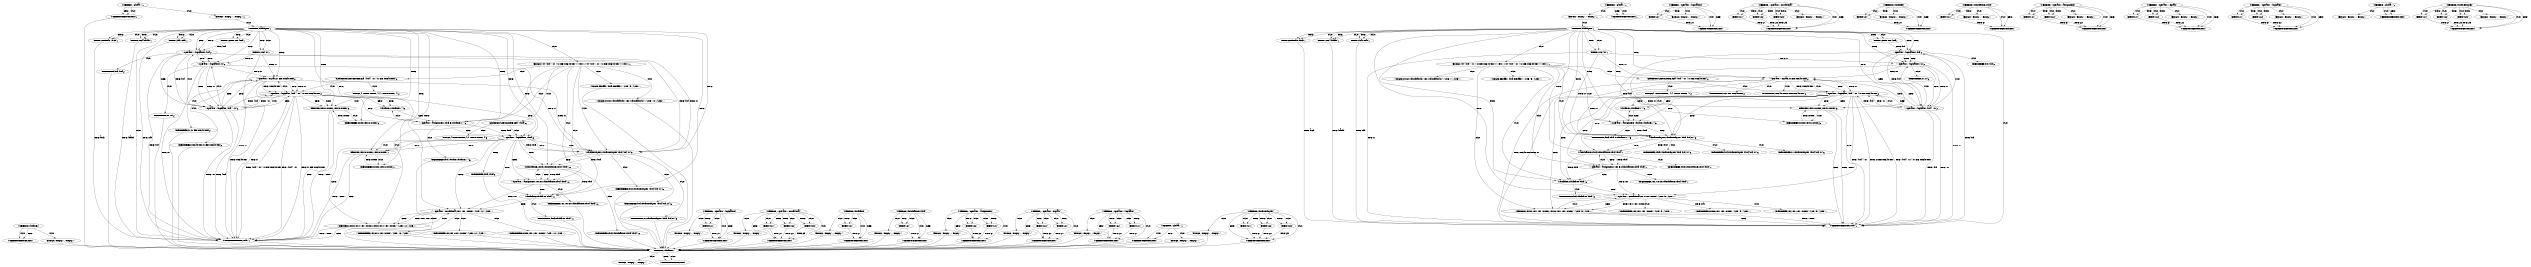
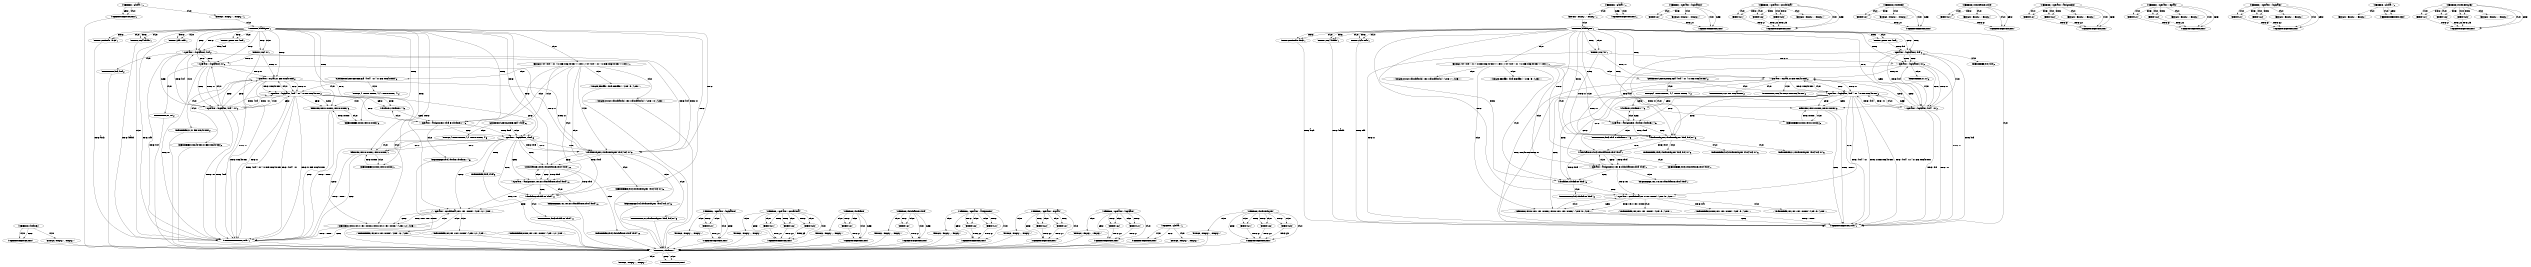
edge "<(<operator>.conditional,res ? res : NULL)<SUB>12</SUB>>" -> "<(IDENTIFIER,NULL,res ? res : NULL)<SUB>12</SUB>>": removed, label "AST:"
